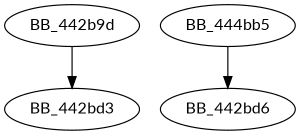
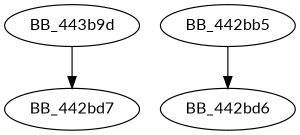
node "BB_442b9d": label "BB_442b9d" -> "BB_443b9d"
node "BB_444bb5": label "BB_444bb5" -> "BB_442bb5"
node "BB_442bd3": label "BB_442bd3" -> "BB_442bd7"
